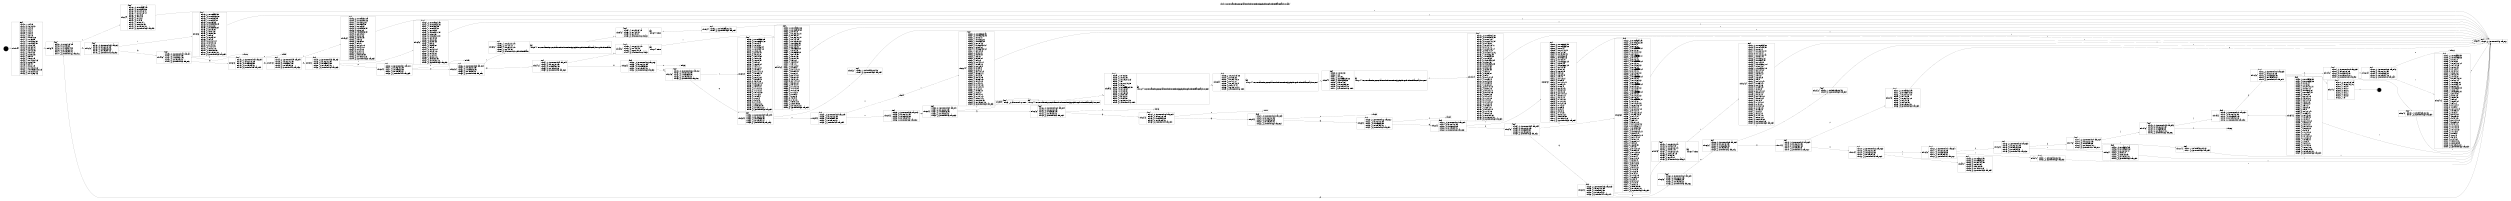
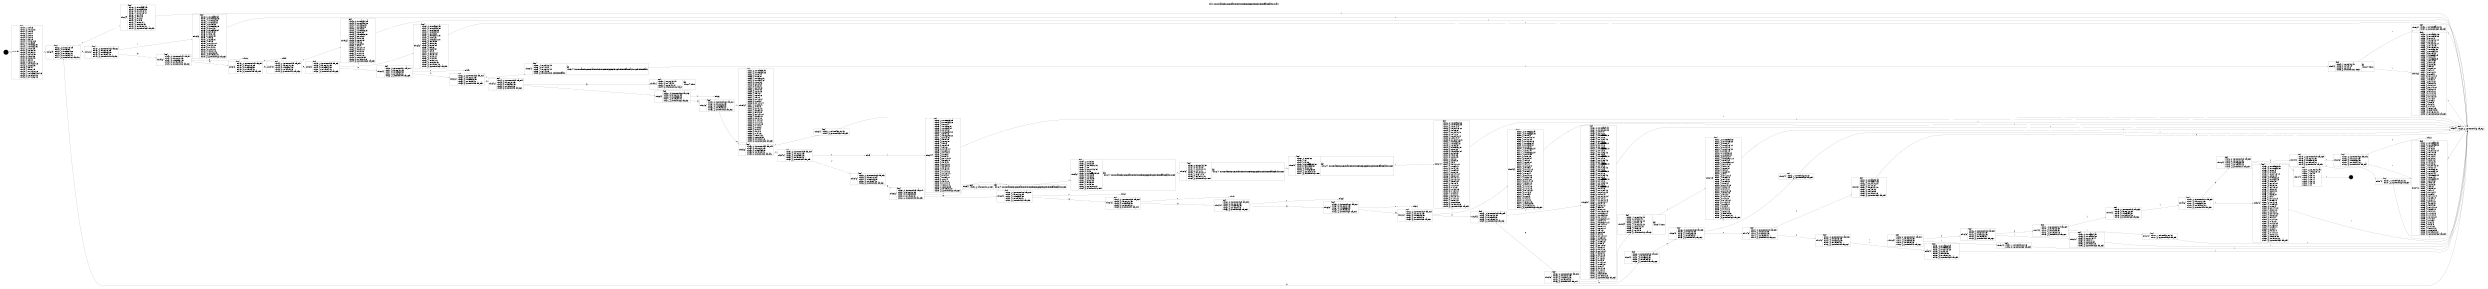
edge "0x401a0e [16]" -> "0x401a1e [163]": now "0x401ef4 [15]" -> "0x401a1e [163]"
node "0x4022e6": removed
